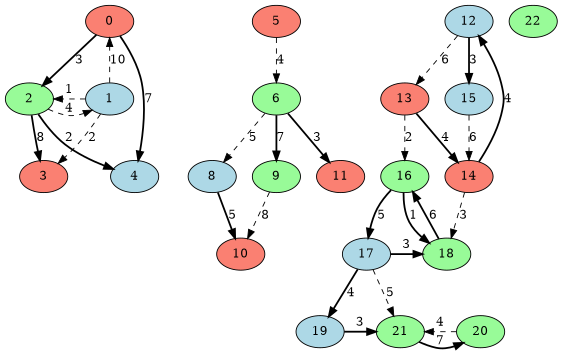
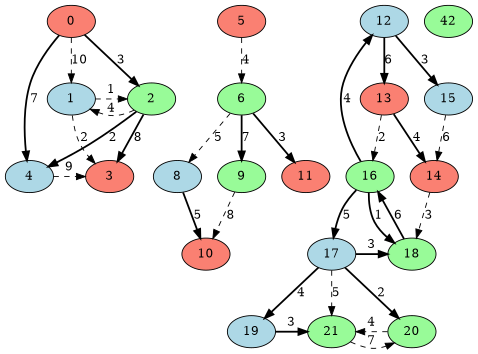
node "22": label "22" -> "42"
edge "12" -> "13": style dashed -> bold
edge "1" -> "0": reversed
edge "14" -> "12": now "16" -> "12"
edge "4" -> "3": added, label "9"
edge "17" -> "20": added, label "2"
edge "21" -> "20": style bold -> dashed
